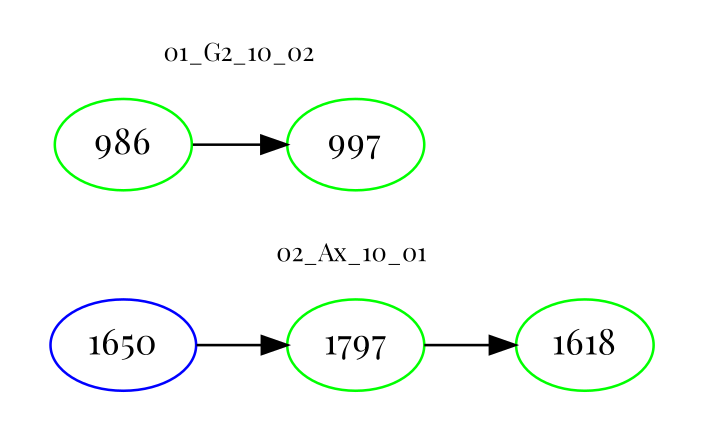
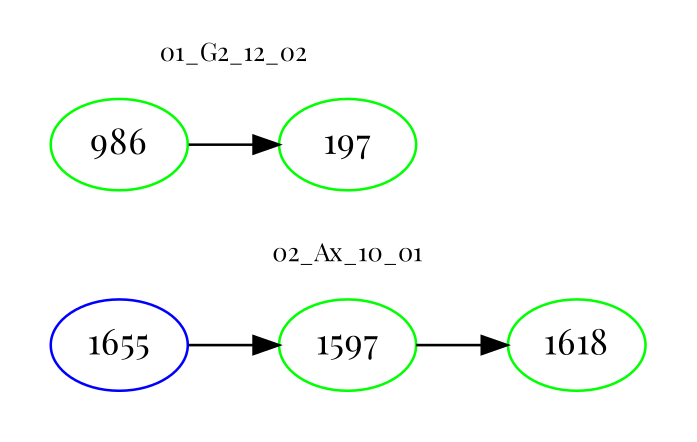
cluster "01_G2_10_02": label "01_G2_10_02" -> "01_G2_12_02"
node "997": label "997" -> "197"
node "1650": label "1650" -> "1655"
node "1797": label "1797" -> "1597"
